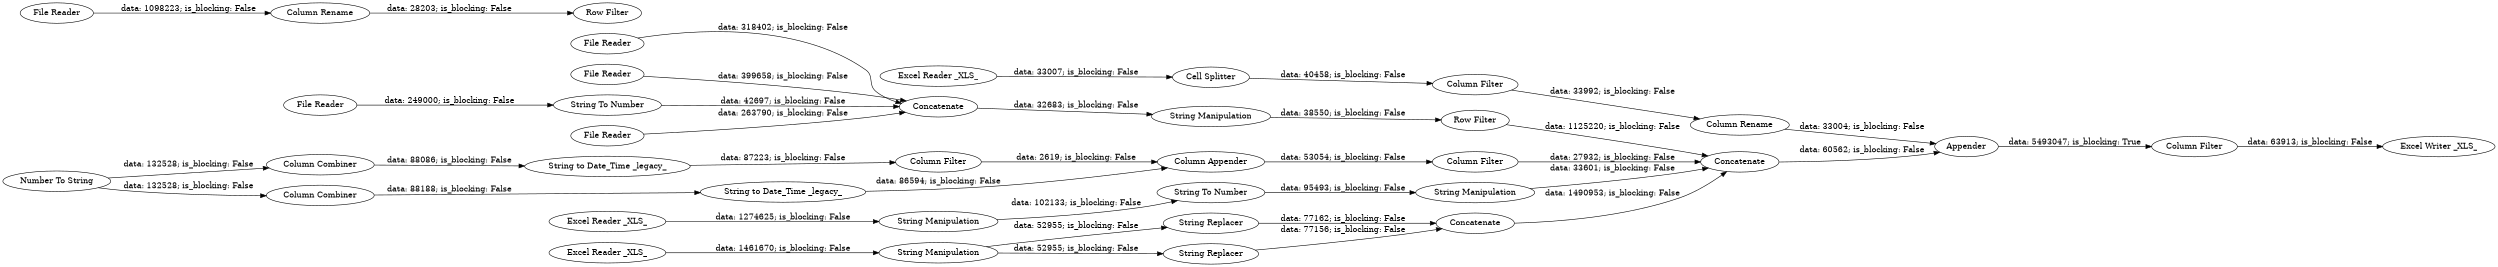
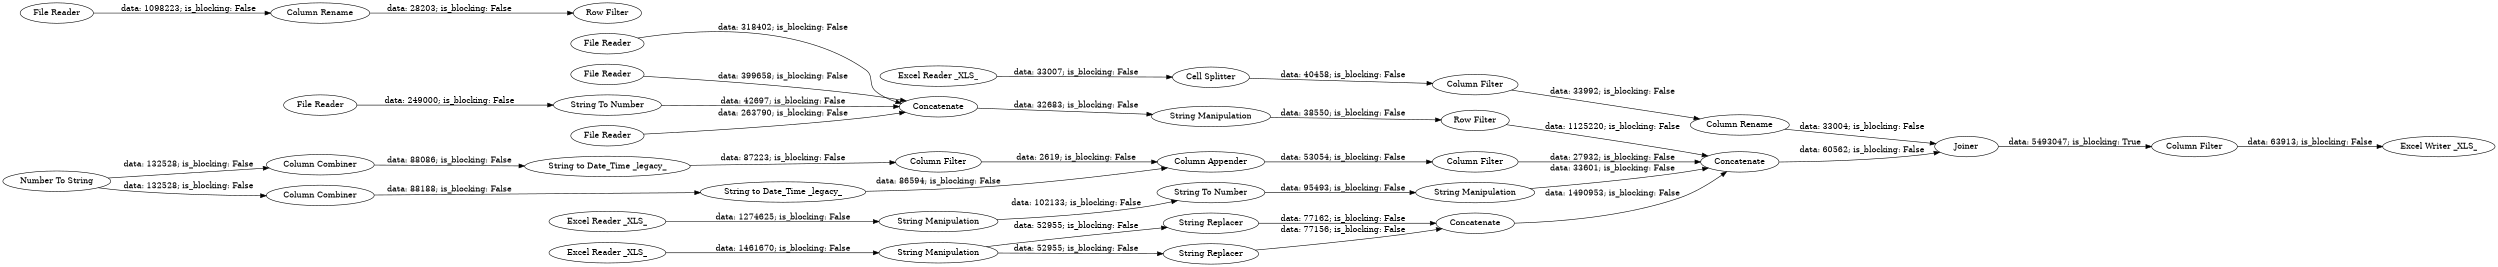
node "Appender": label "Appender" -> "Joiner"
